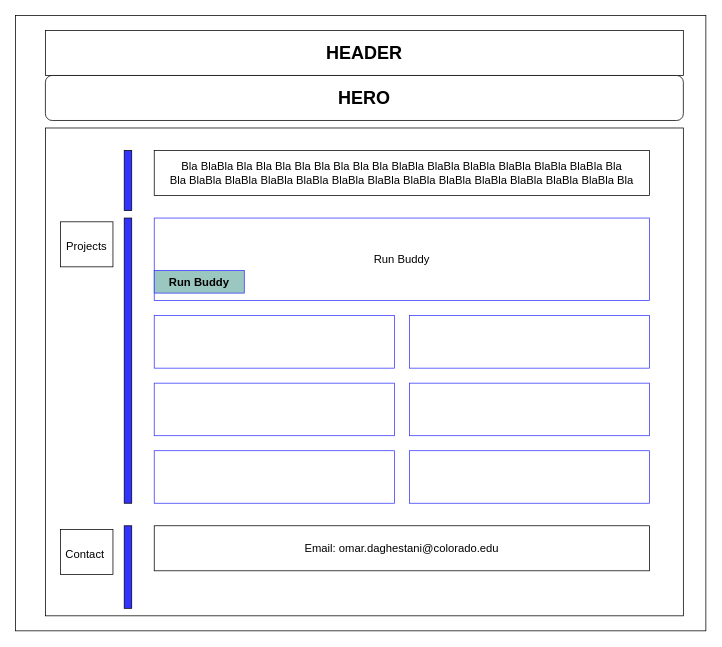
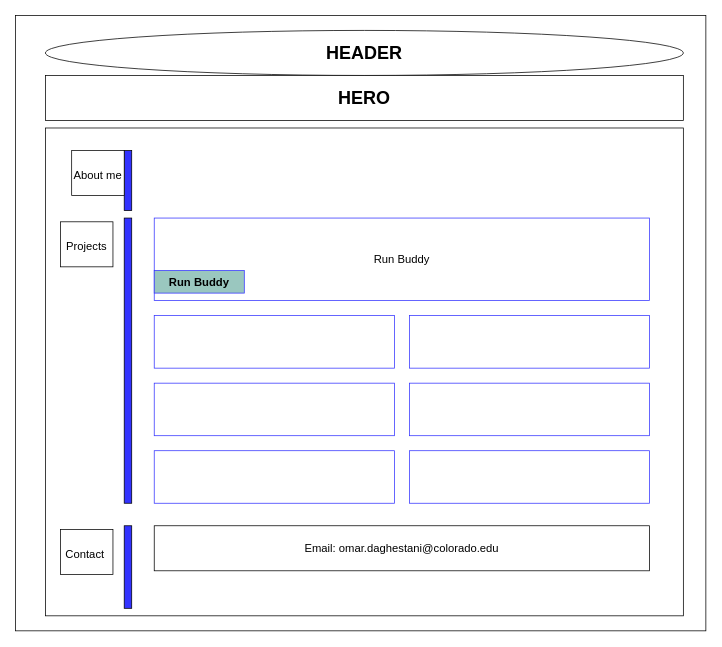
node "HEADER": shape rectangle -> ellipse
node "HERO": shape rounded rectangle -> rectangle
node "About me": added
node "Bla BlaBla Bla Bla Bla Bla Bla Bla Bla Bla BlaBla BlaBla BlaBla BlaBla BlaBla BlaBla Bla Bla BlaBla BlaBla BlaBla BlaBla BlaBla BlaBla BlaBla BlaBla BlaBla BlaBla BlaBla BlaBla Bla": removed
